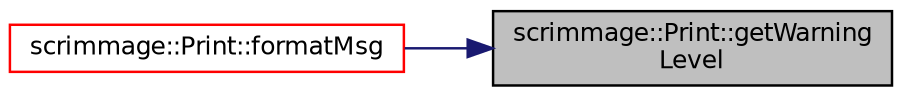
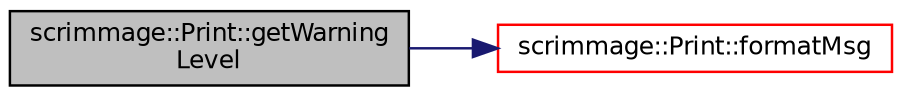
edge "scrimmage::Print::formatMsg" -> "scrimmage::Print::getWarning Level": reversed
